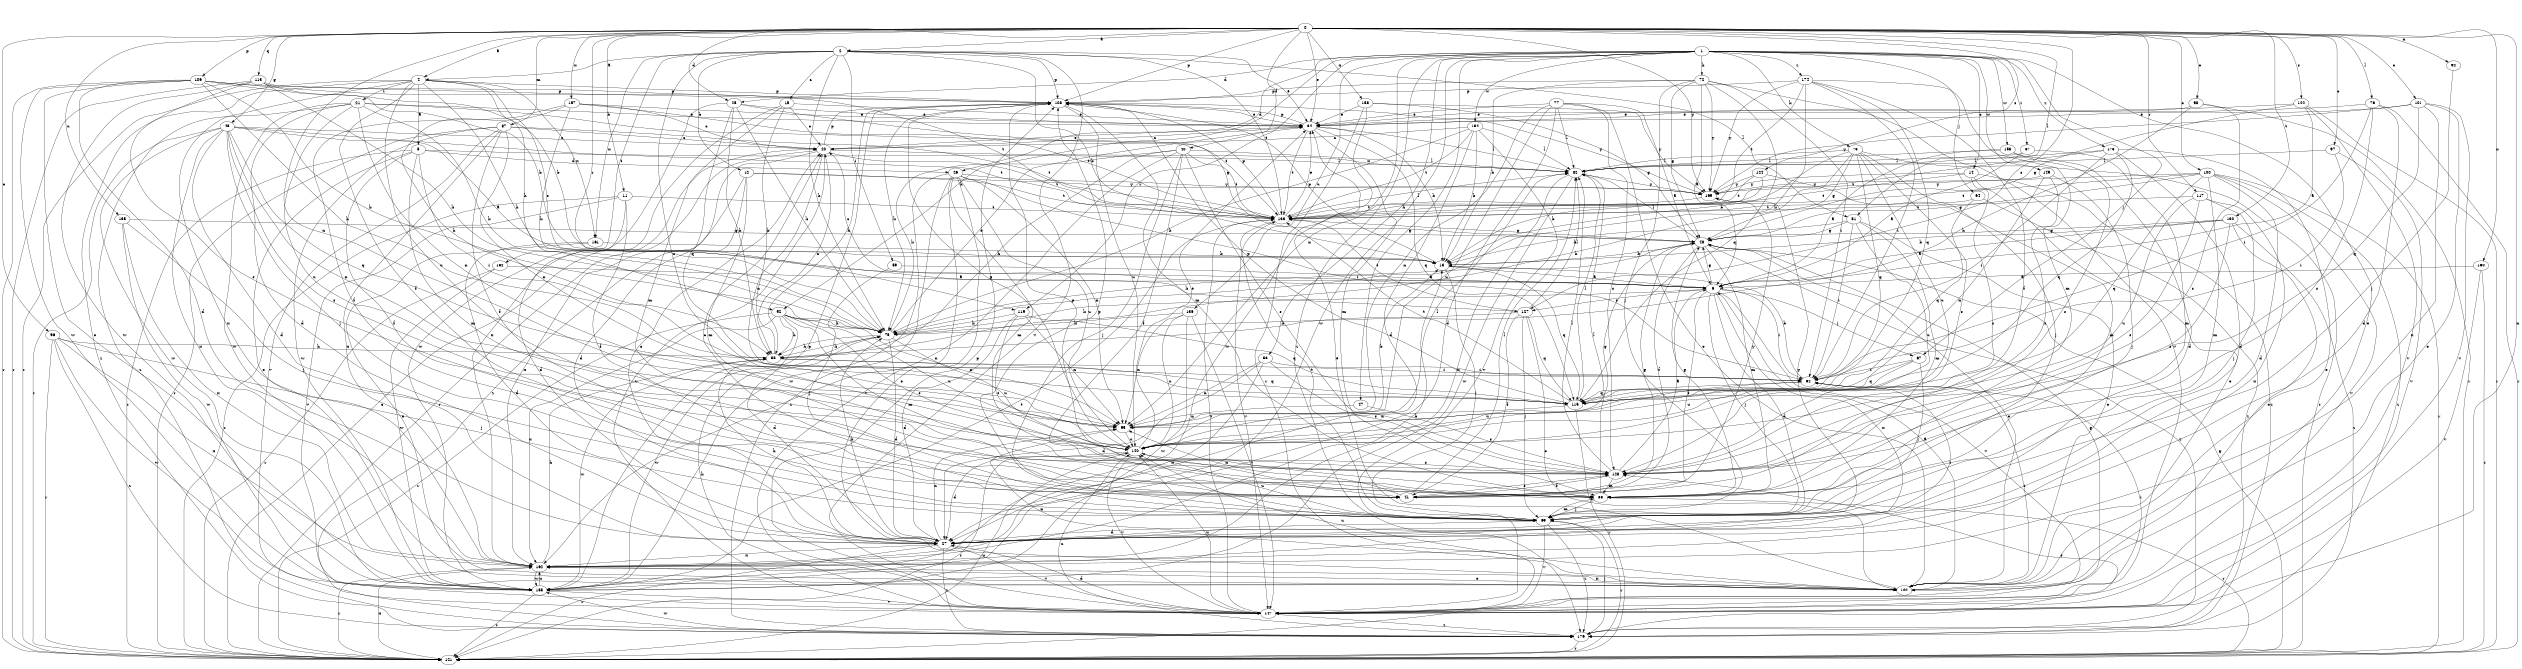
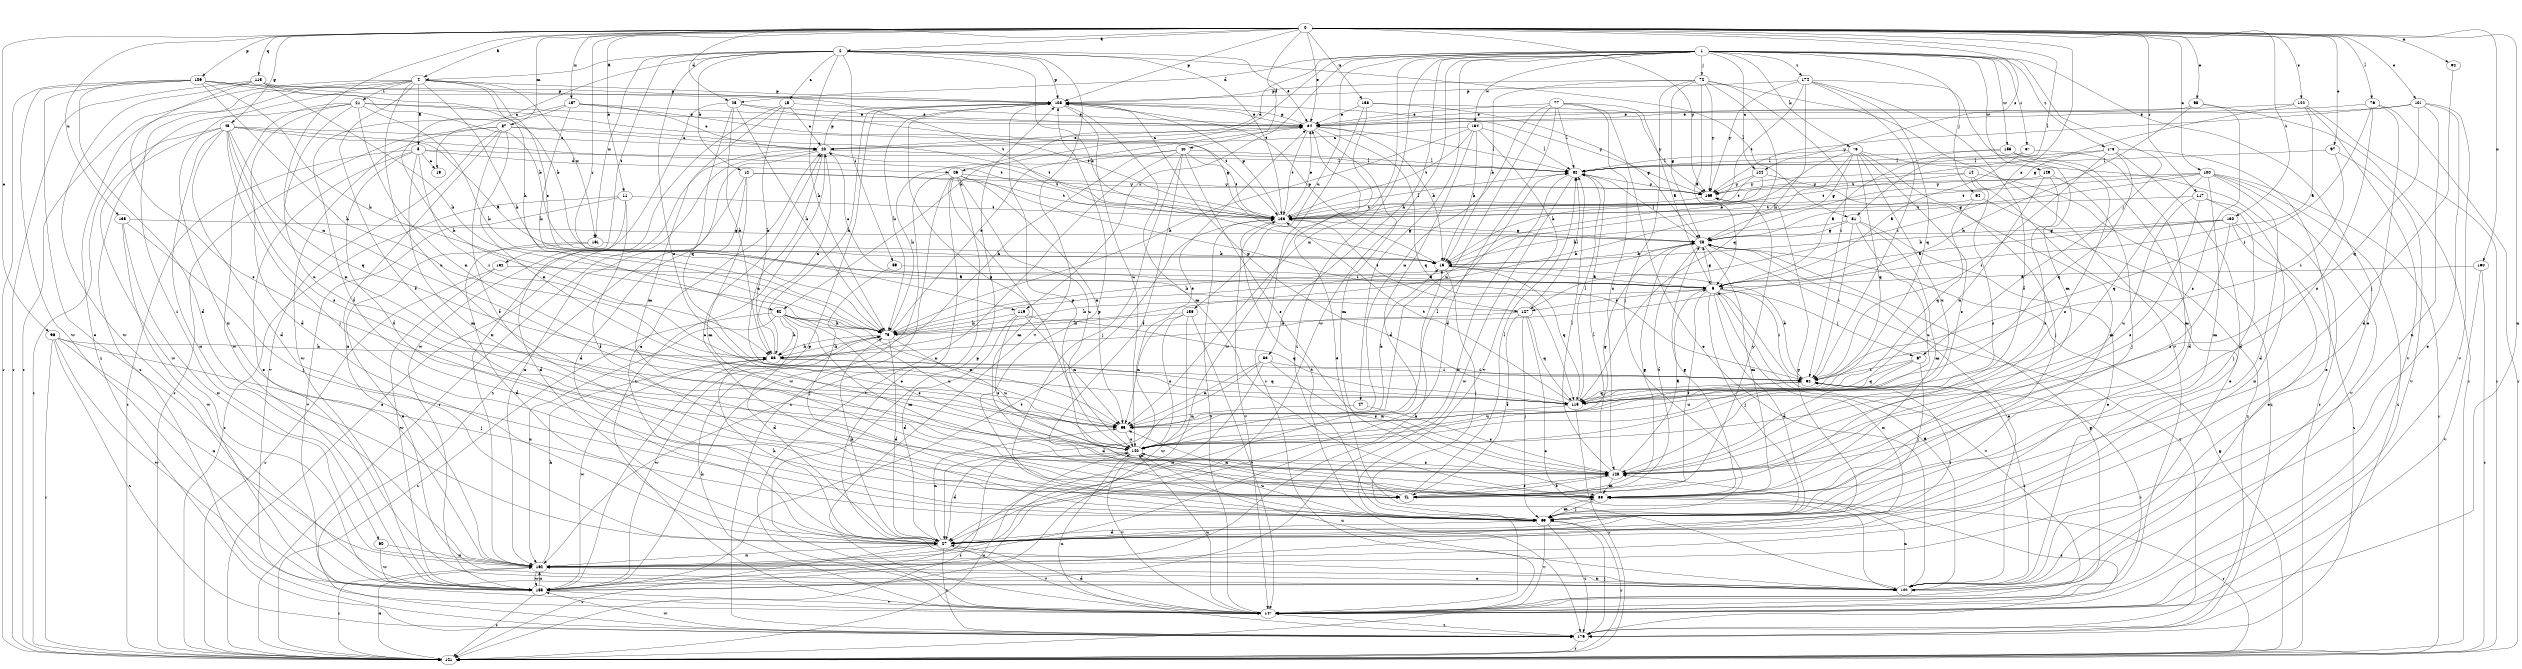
edge "1" -> "14": now "1" -> "124"
edge "1" -> "72": label "k" -> "j"
edge "20" -> "82": label "x" -> "l"
node "19": added
node "60": added
edge "102" -> "95": now "102" -> "88"
